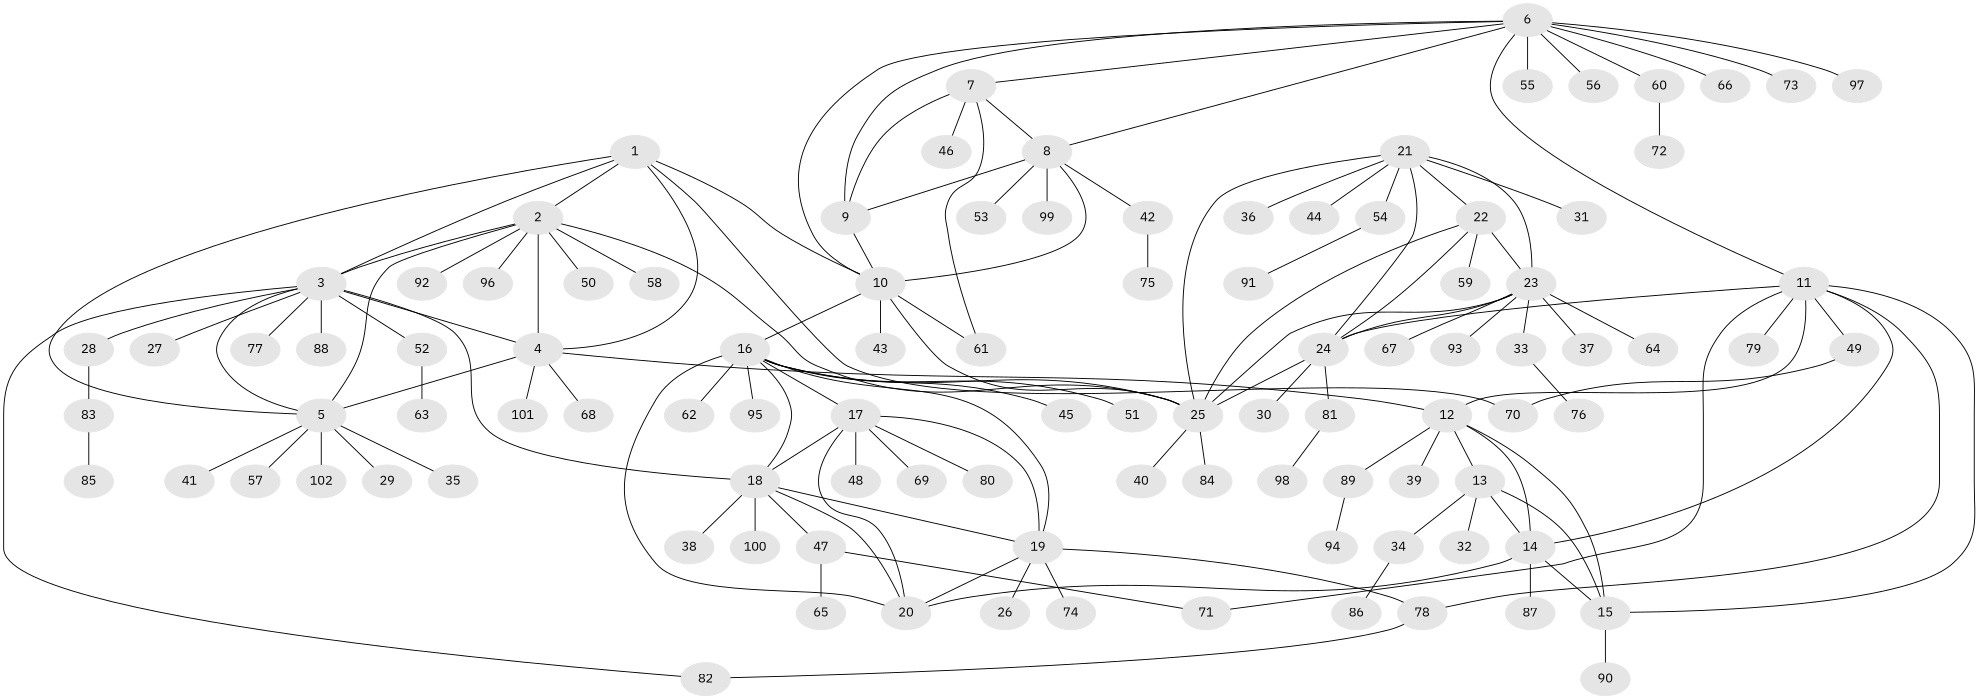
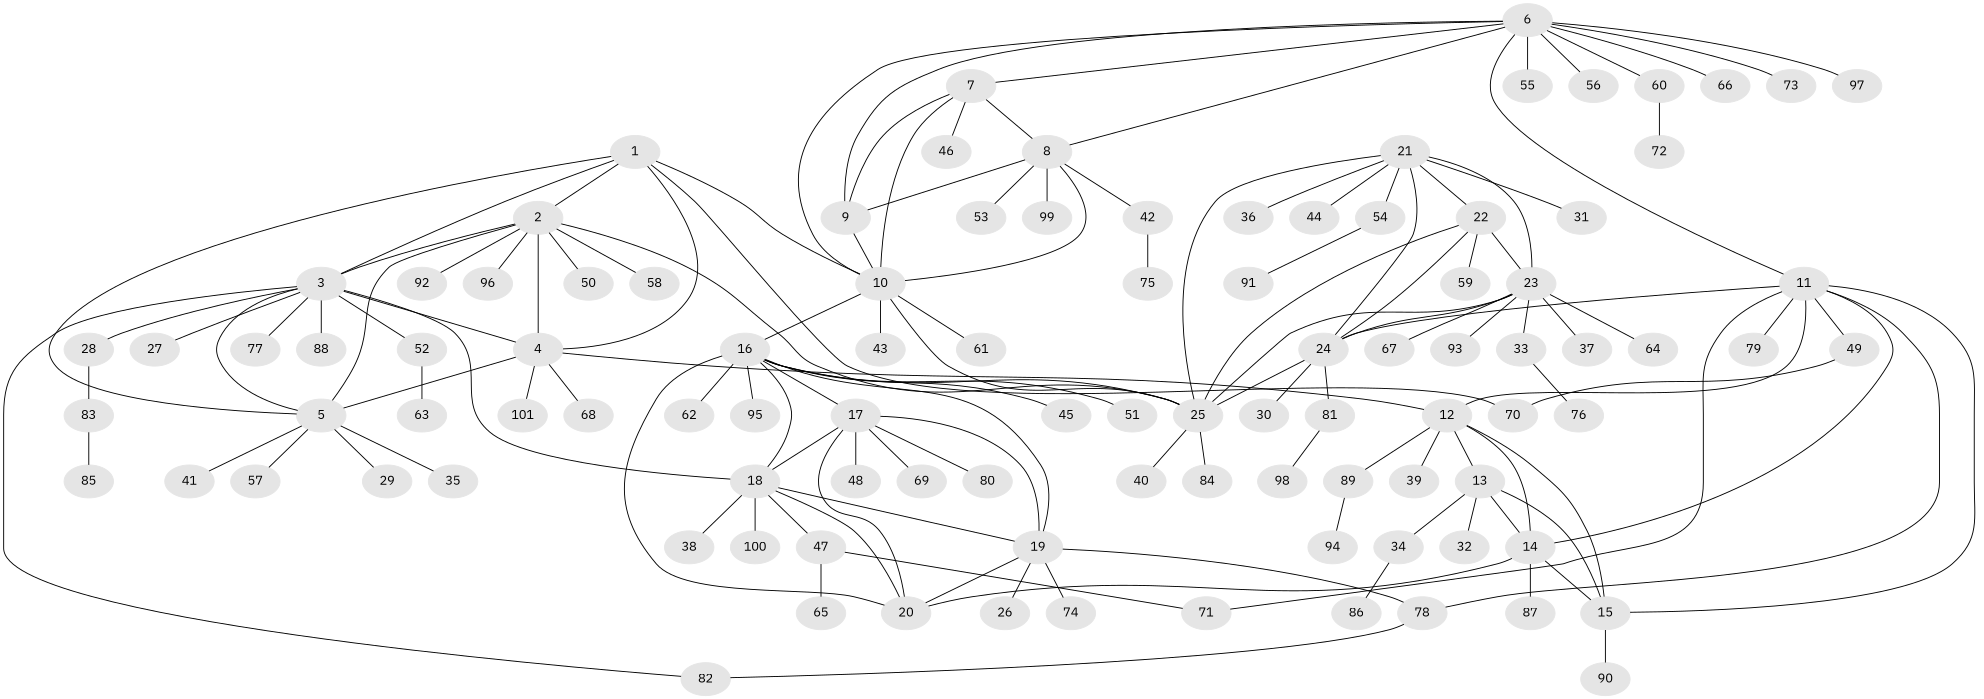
edge "7" -- "61": now "7" -- "10"
node "102": removed
